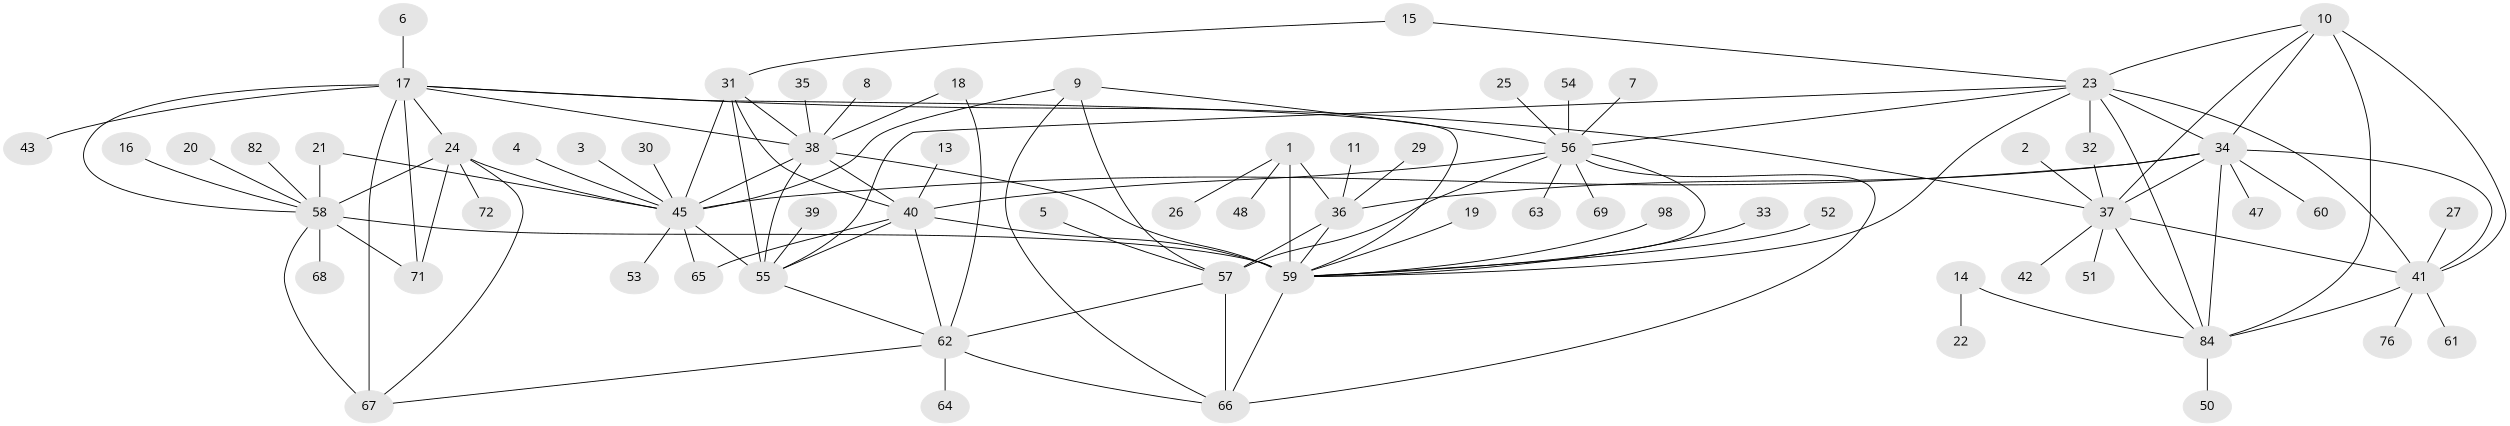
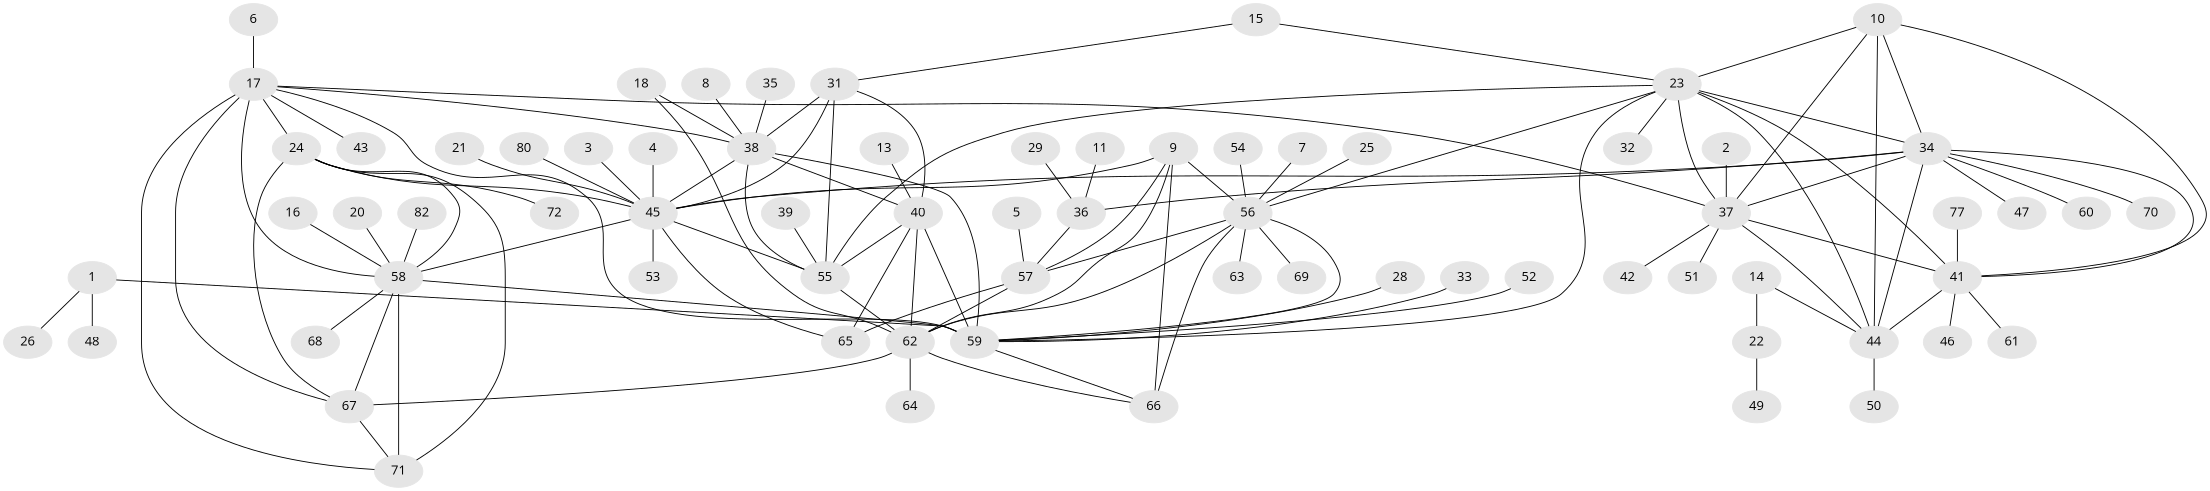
node "30": label "30" -> "80"
edge "21" -- "58": now "45" -- "58"
edge "32" -- "37": now "23" -- "37"
edge "56" -- "40": now "56" -- "62"
edge "1" -- "36": removed
node "19": removed
node "98": label "98" -> "28"
node "70": added
node "27": label "27" -> "77"
edge "36" -- "59": removed
edge "9" -- "62": added
edge "57" -- "66": now "57" -- "65"
node "84": label "84" -> "44"
node "76": label "76" -> "46"
node "49": added
edge "67" -- "71": added
